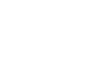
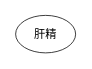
node "肝精": added
